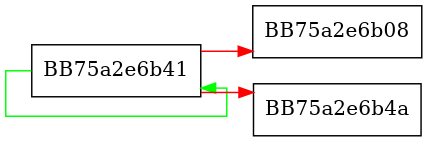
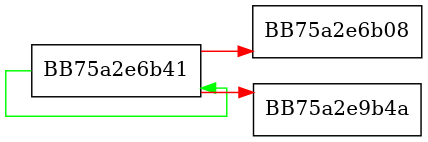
node "BB75a2e6b4a": label "BB75a2e6b4a" -> "BB75a2e9b4a"
